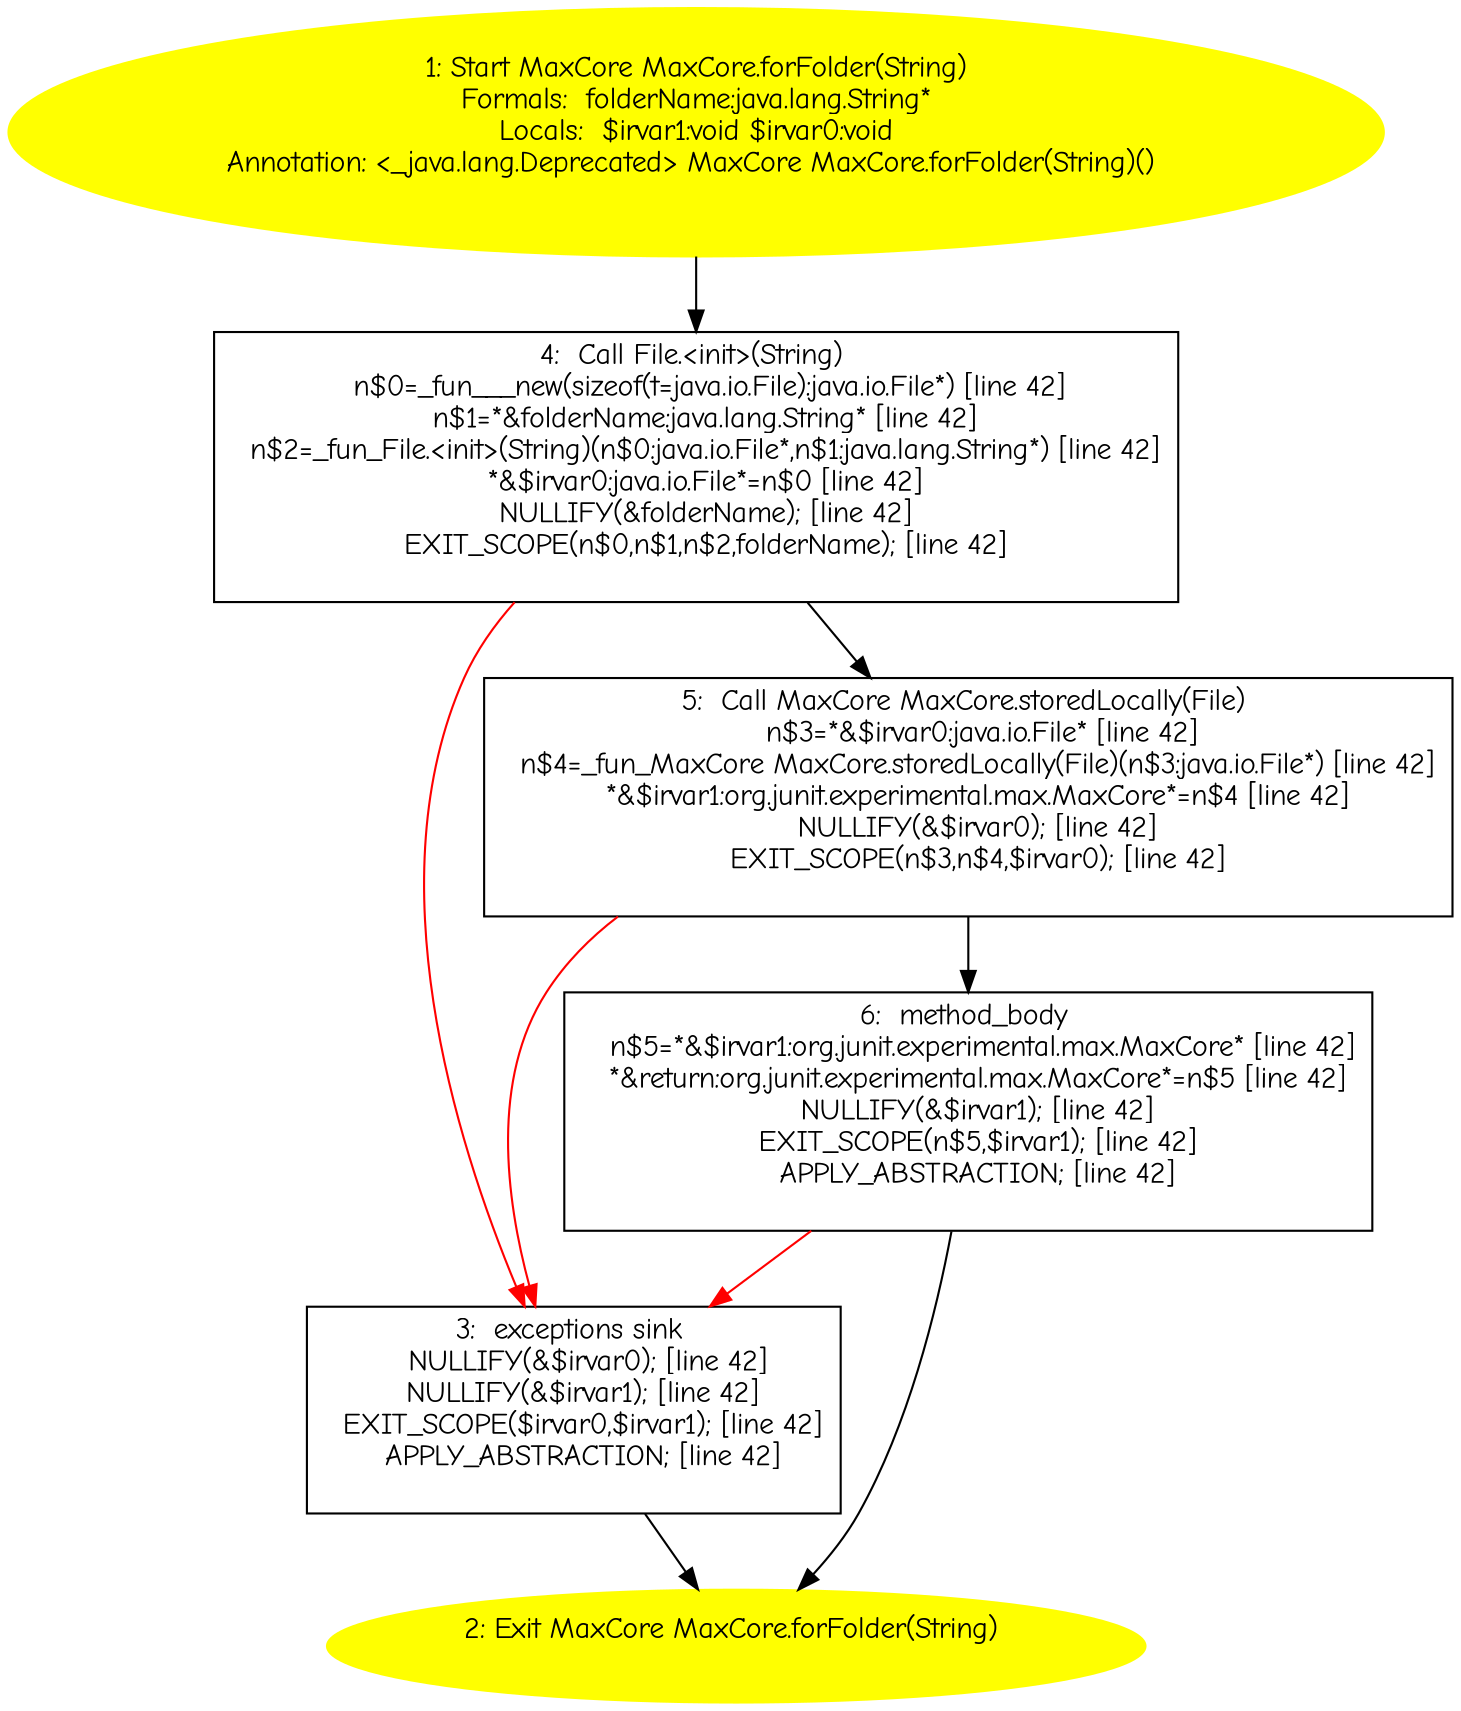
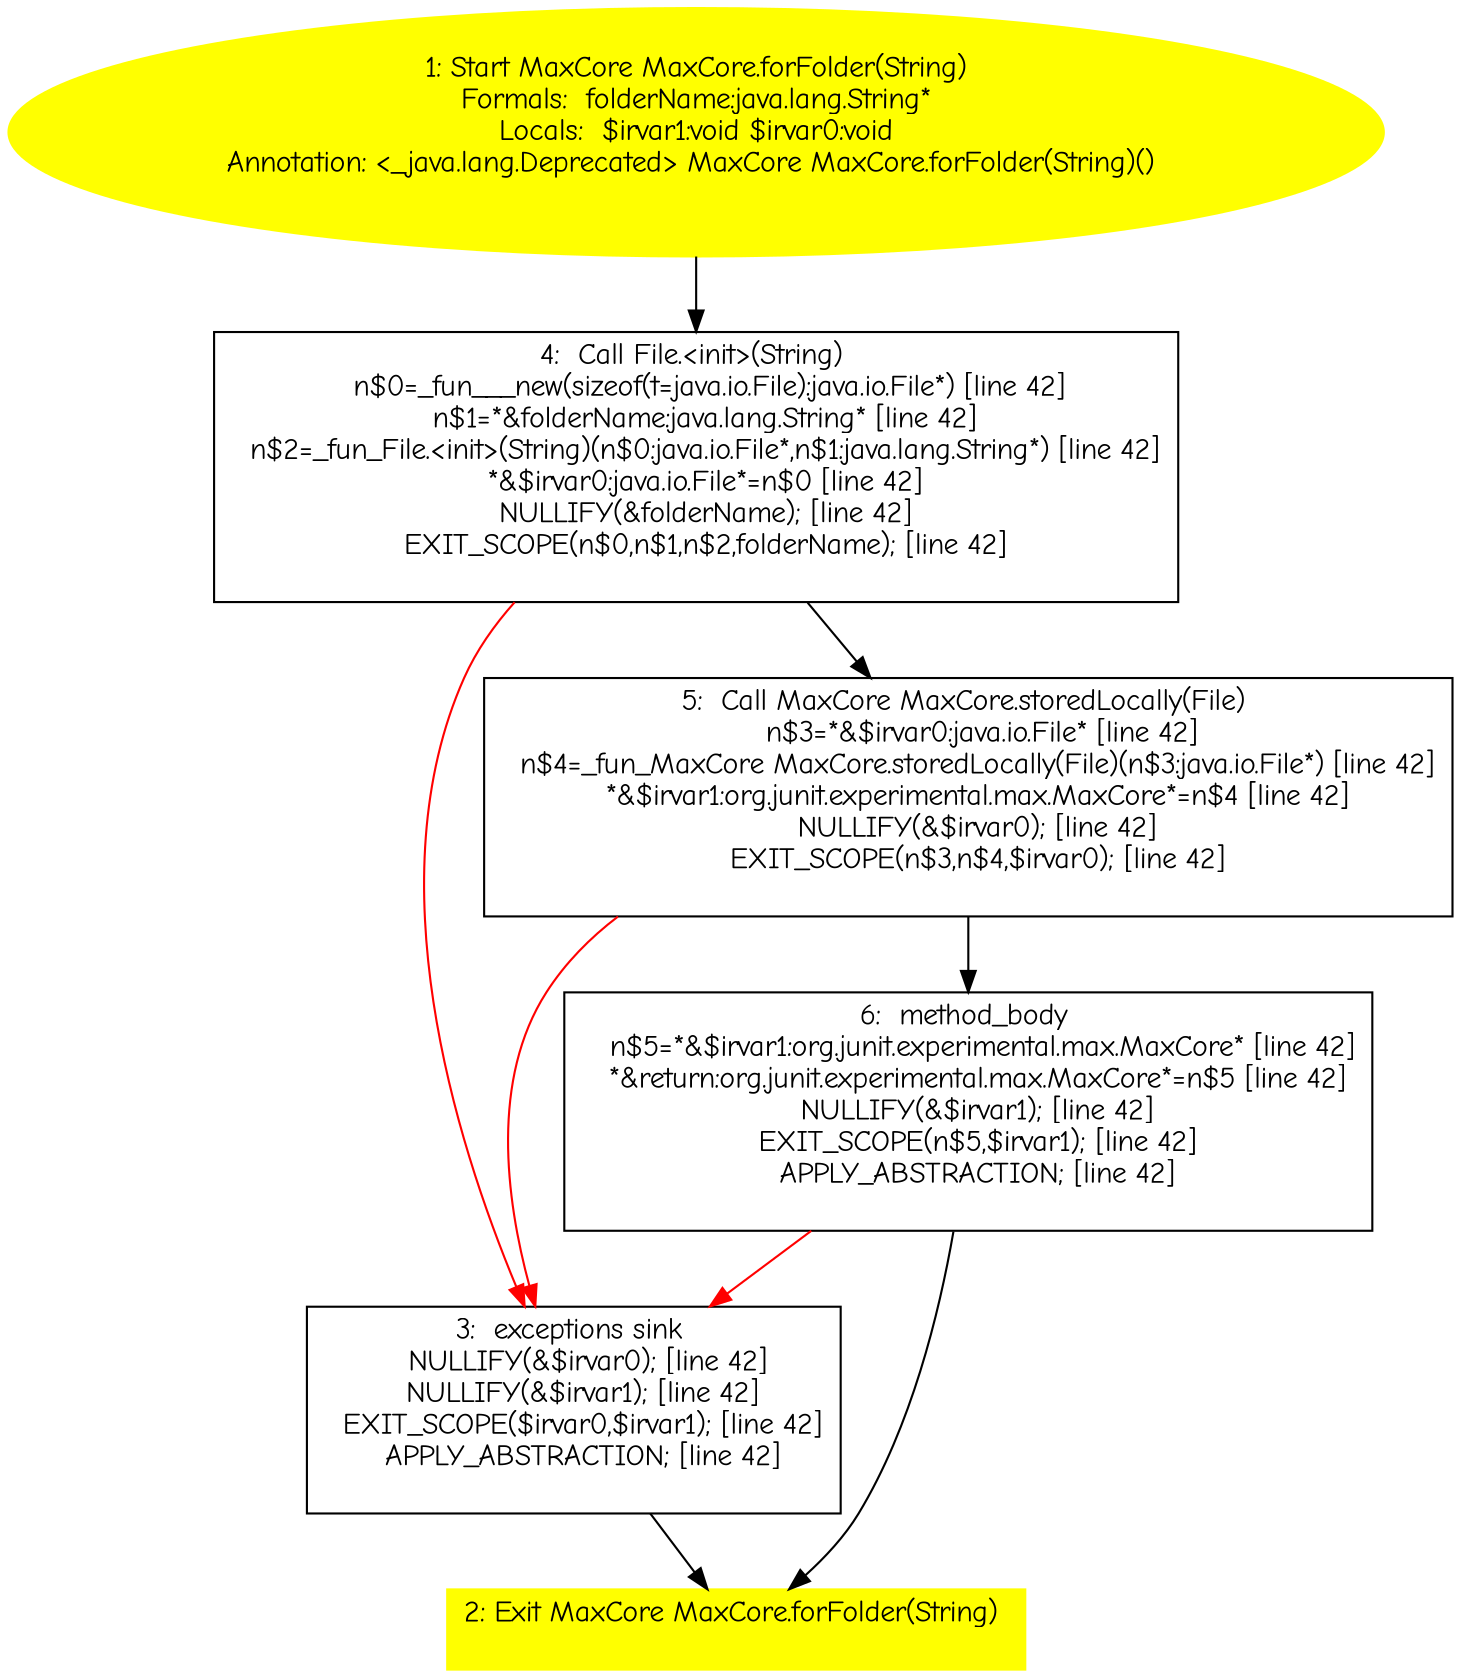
node "2: Exit MaxCore MaxCore.forFolder(String)": shape ellipse -> box
